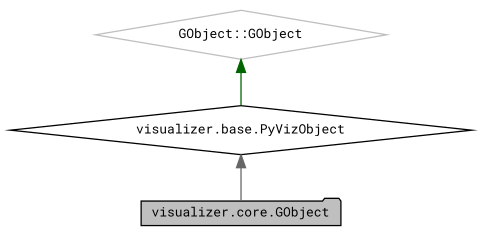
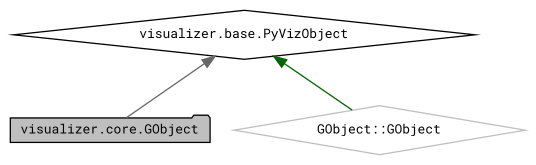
edge "visualizer.base.PyVizObject" -> "GObject::GObject": reversed
